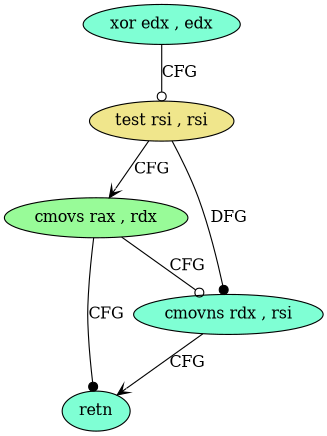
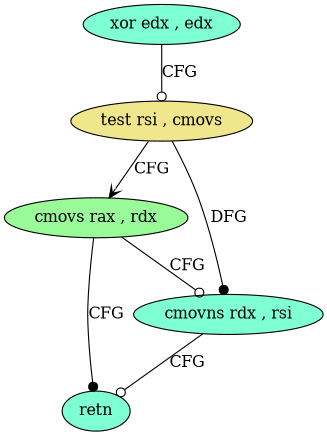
node "test rsi , rsi": label "test rsi , rsi" -> "test rsi , cmovs"
edge "cmovns rdx , rsi" -> "retn": arrowhead vee -> odot
